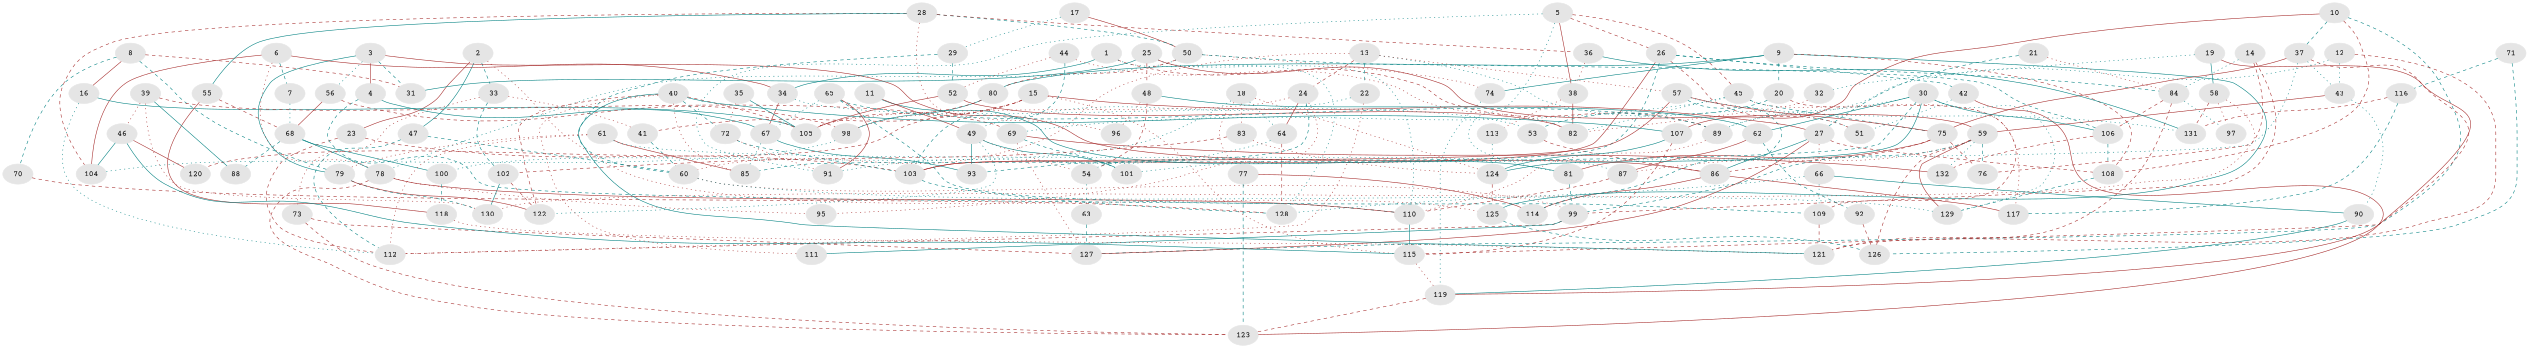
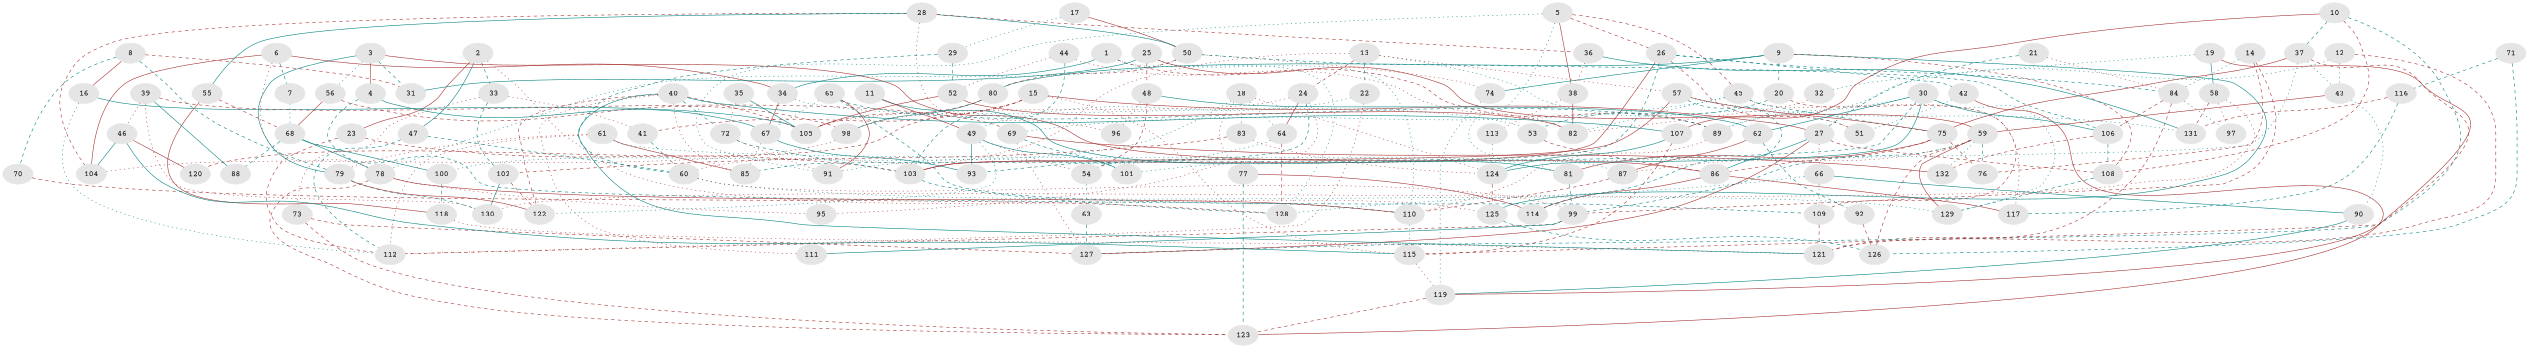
edge "28" -- "50": style dashed -> solid
edge "98" -- "104": color teal -> brown
edge "110" -- "115": style solid -> dotted
